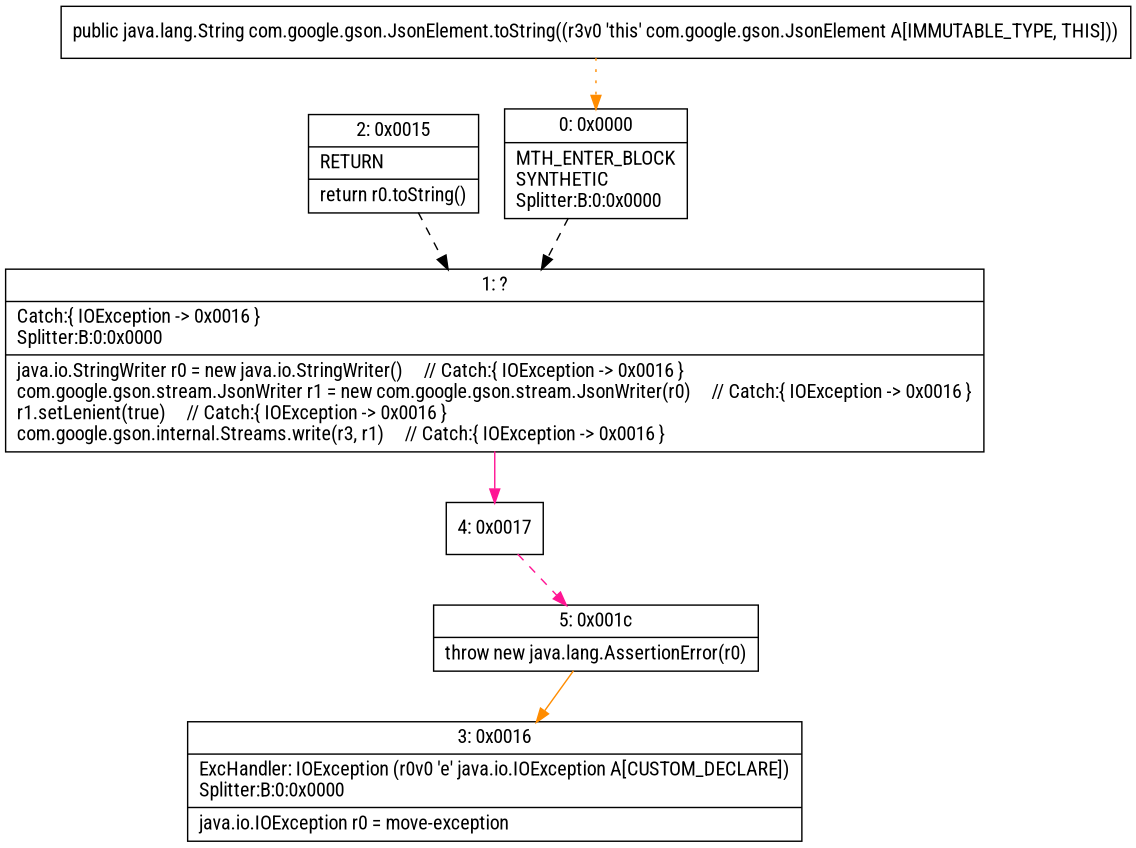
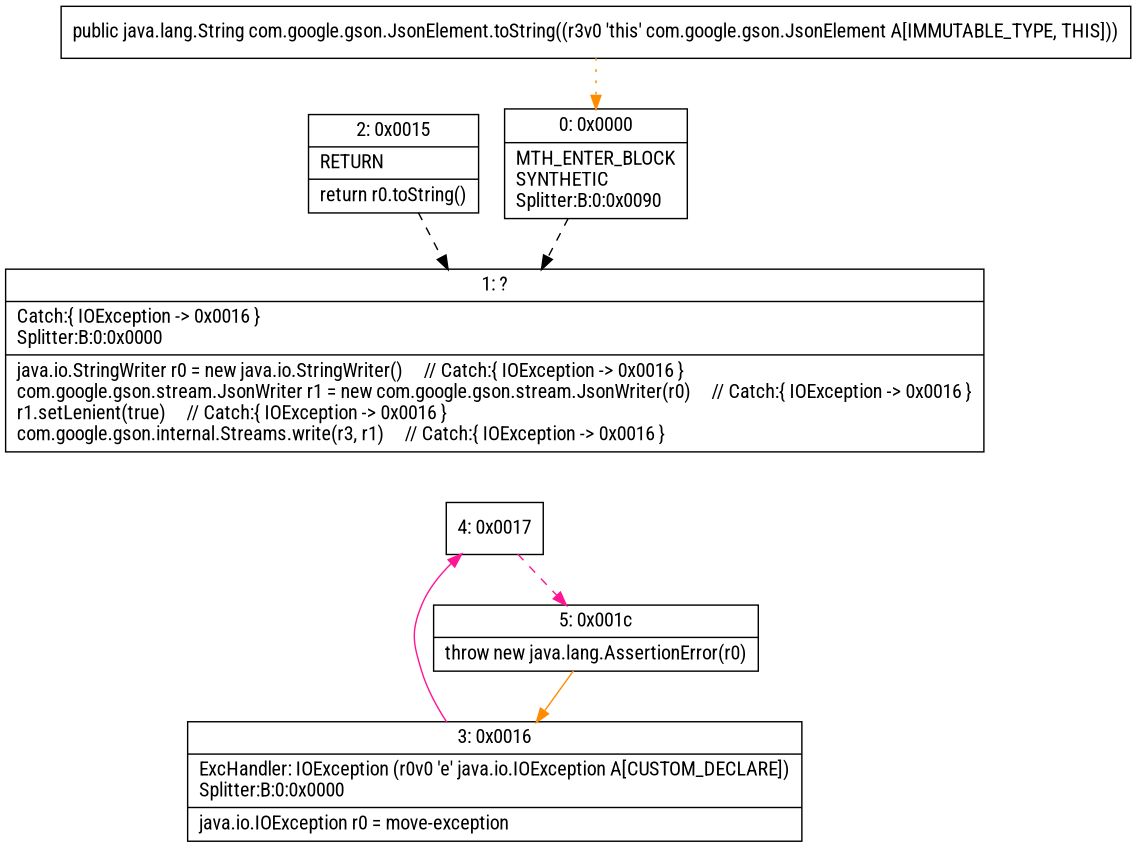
node "0: 0x0000": text "Splitter:B:0:0x0000" -> "Splitter:B:0:0x0090"
edge "1: ?" -> "4: 0x0017": now "3: 0x0016" -> "4: 0x0017"
